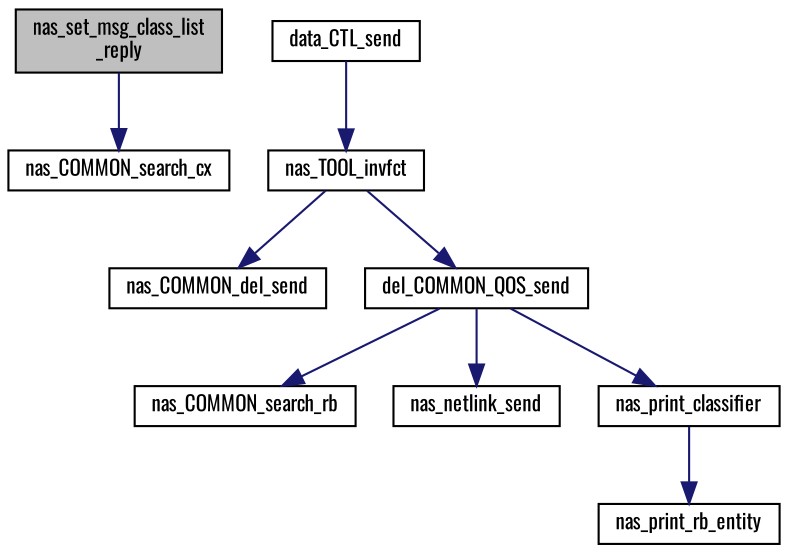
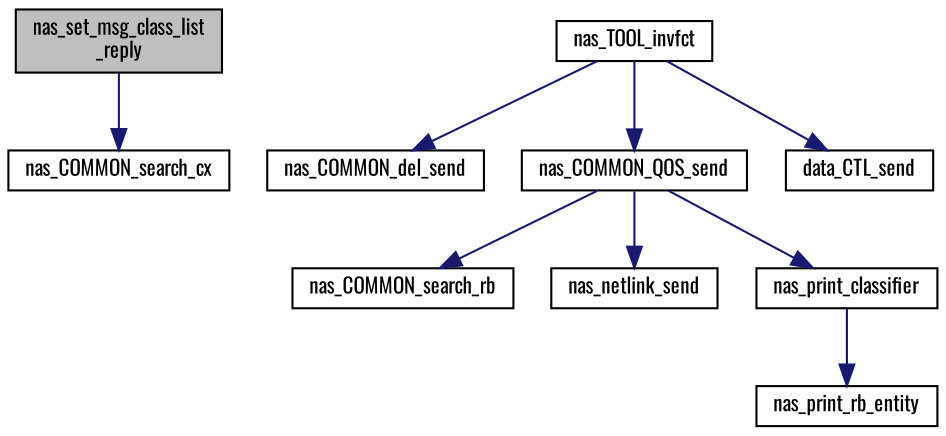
edge "data_CTL_send" -> "nas_TOOL_invfct": reversed
node "del_COMMON_QOS_send": label "del_COMMON_QOS_send" -> "nas_COMMON_QOS_send"
